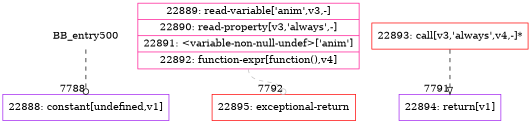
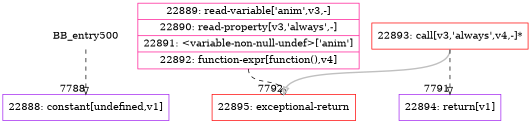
edge "BB_entry500" -> "22888: constant[undefined,v1]": arrowhead odot -> onormal
edge "22893: call[v3,'always',v4,-]*" -> "22895: exceptional-return": added
edge "22889: read-variable['anim',v3,-]" -> "22895: exceptional-return": color gray -> black
